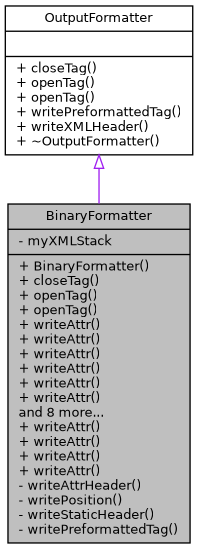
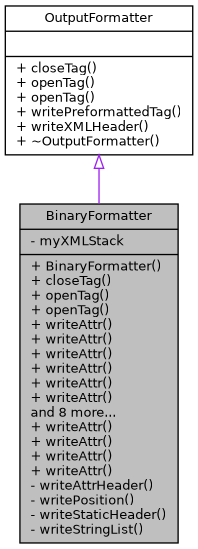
node "BinaryFormatter": text "- writePreformattedTag()" -> "- writeStringList()"
